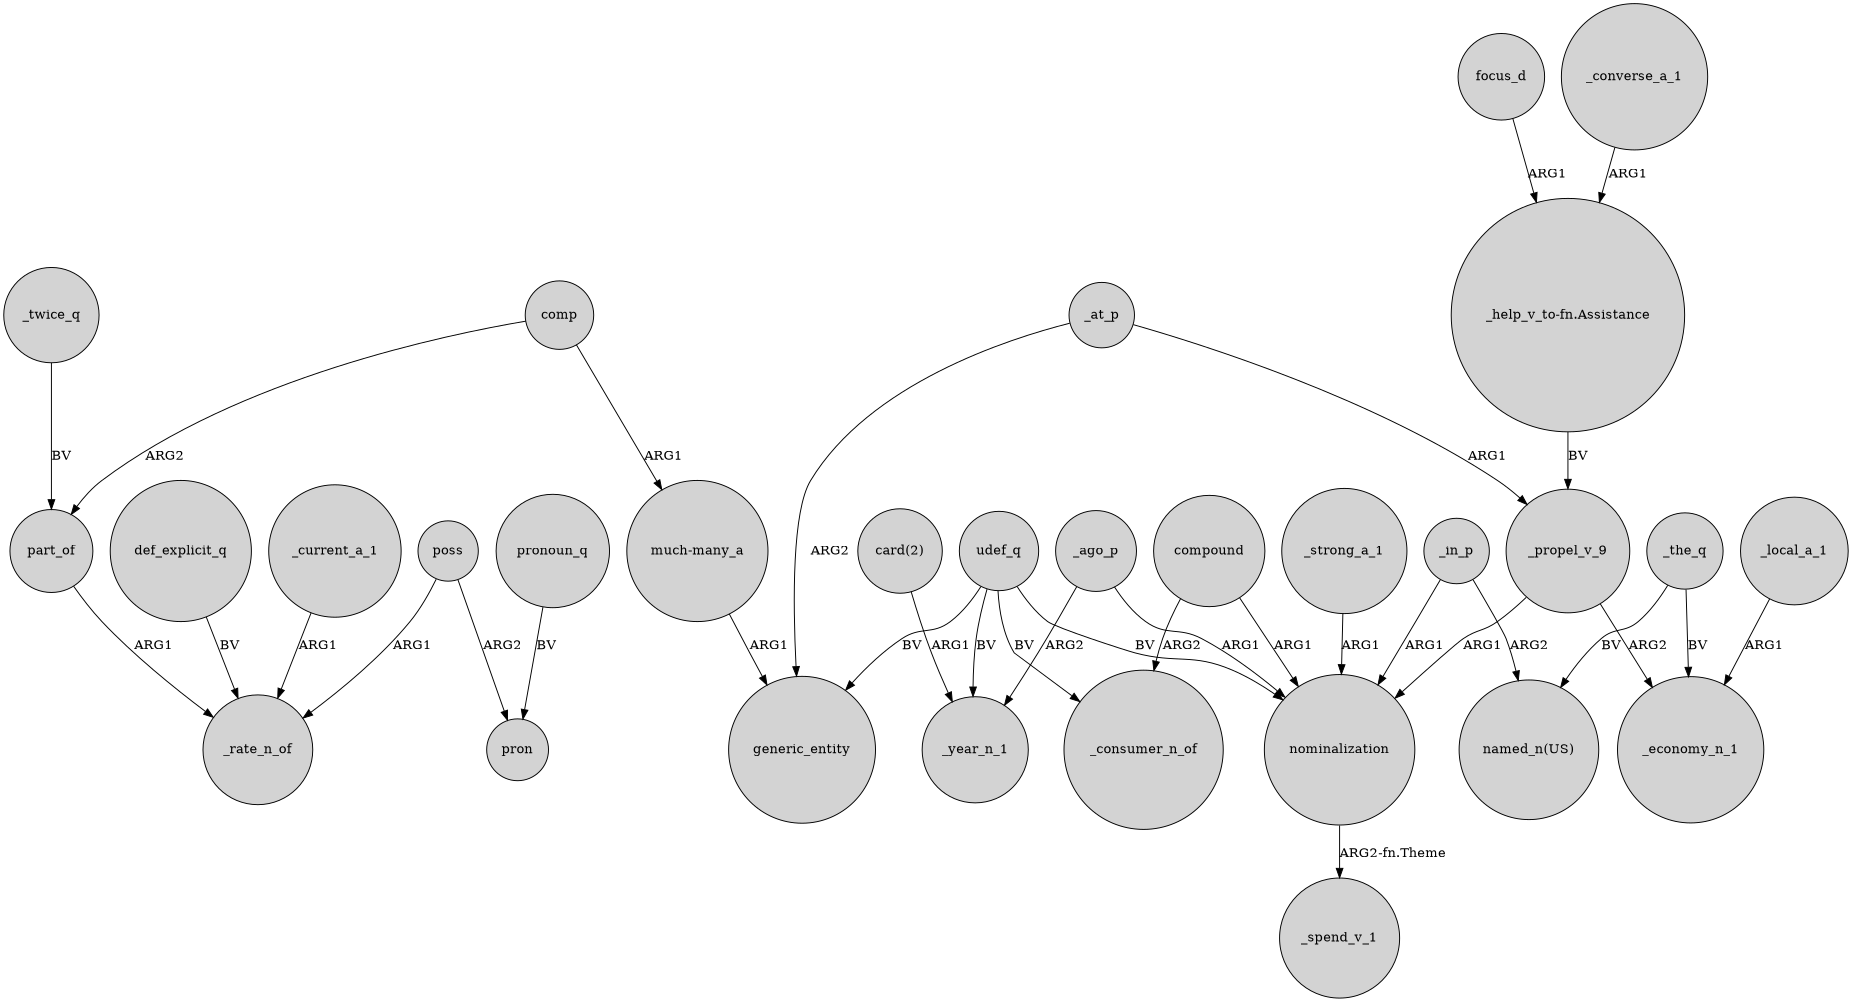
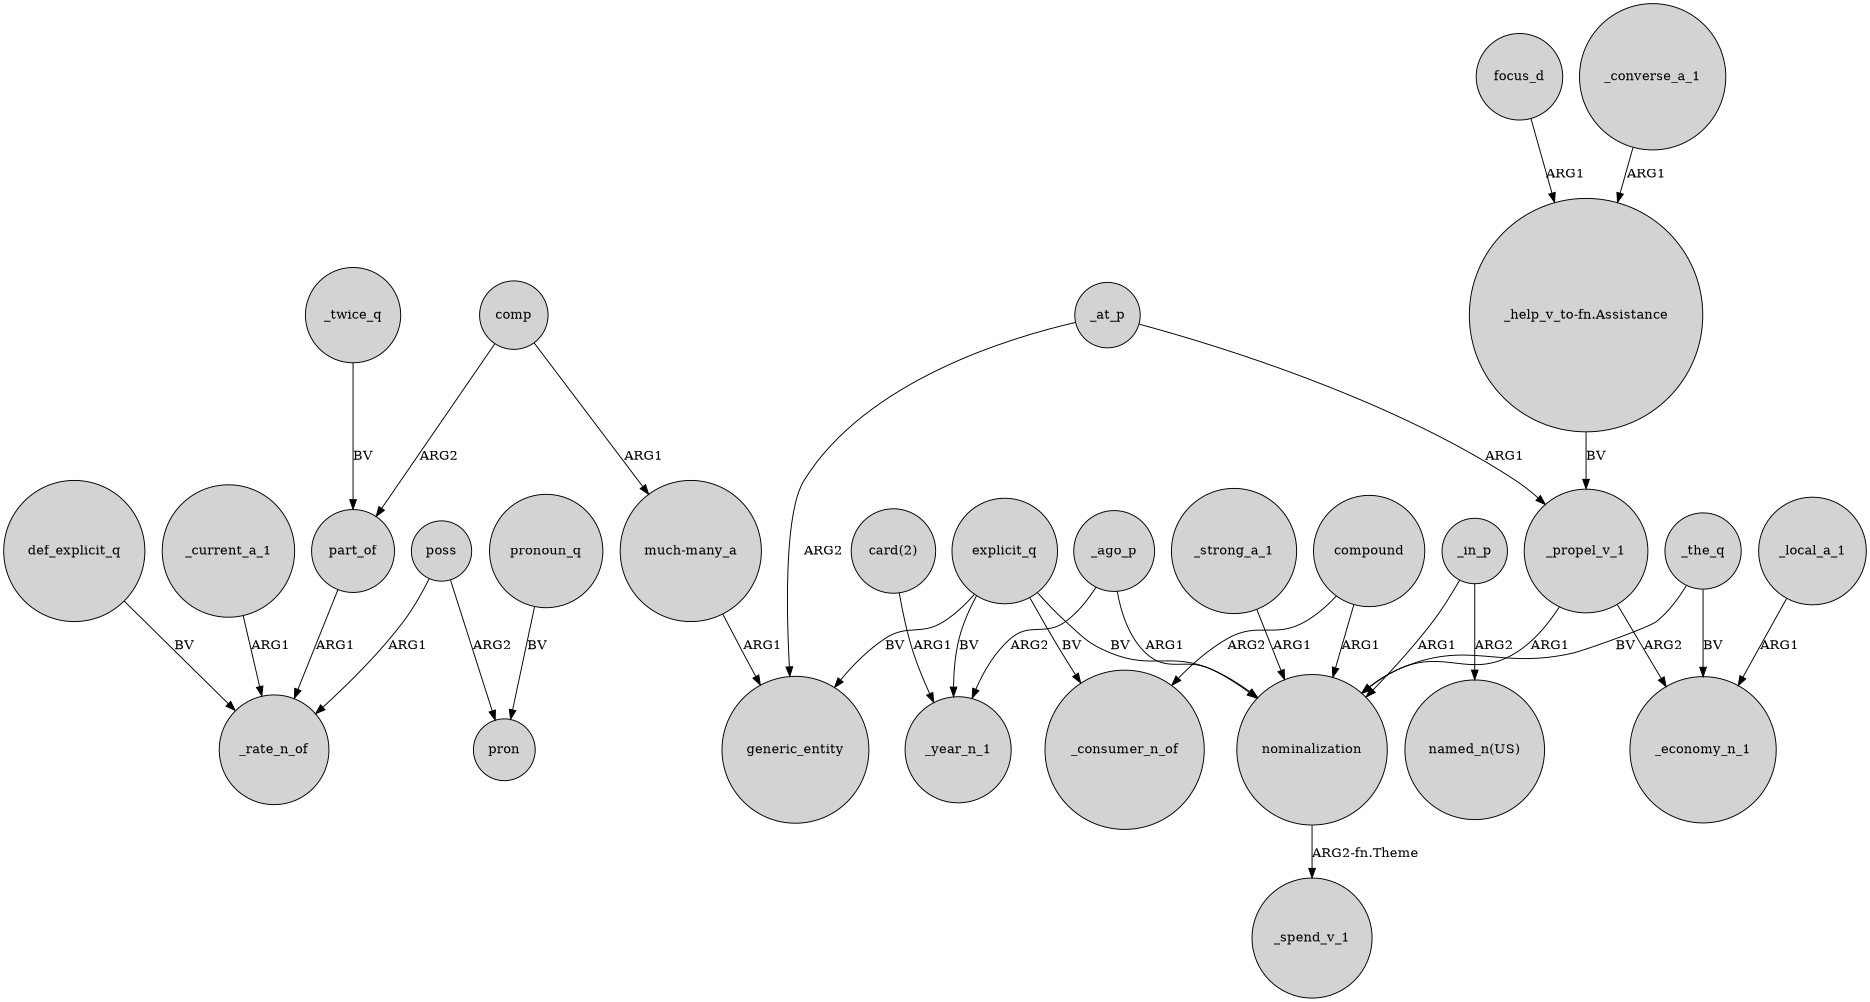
node "udef_q": label "udef_q" -> "explicit_q"
node "_propel_v_9": label "_propel_v_9" -> "_propel_v_1"
edge "_the_q" -> "named_n(US)": now "_the_q" -> "nominalization"
